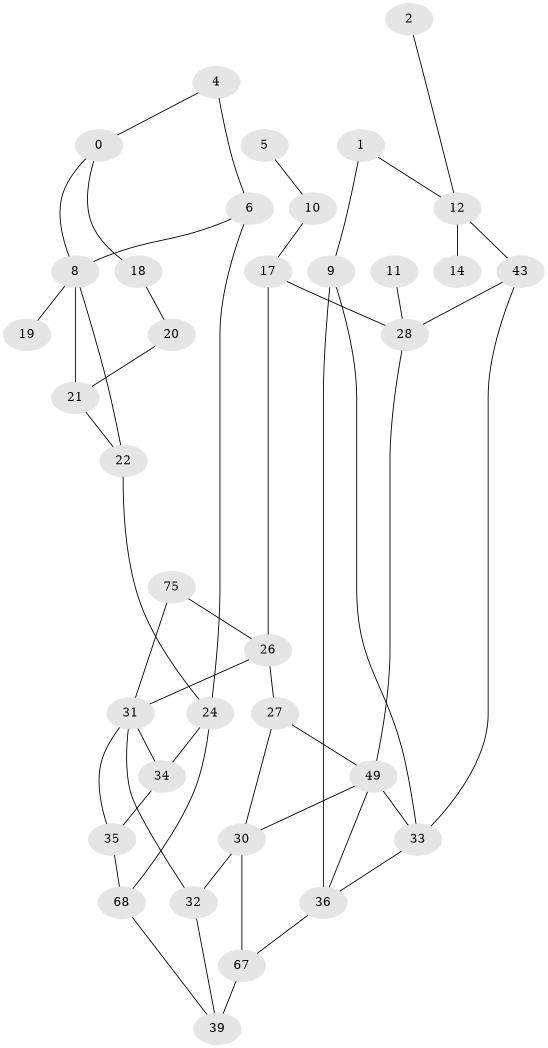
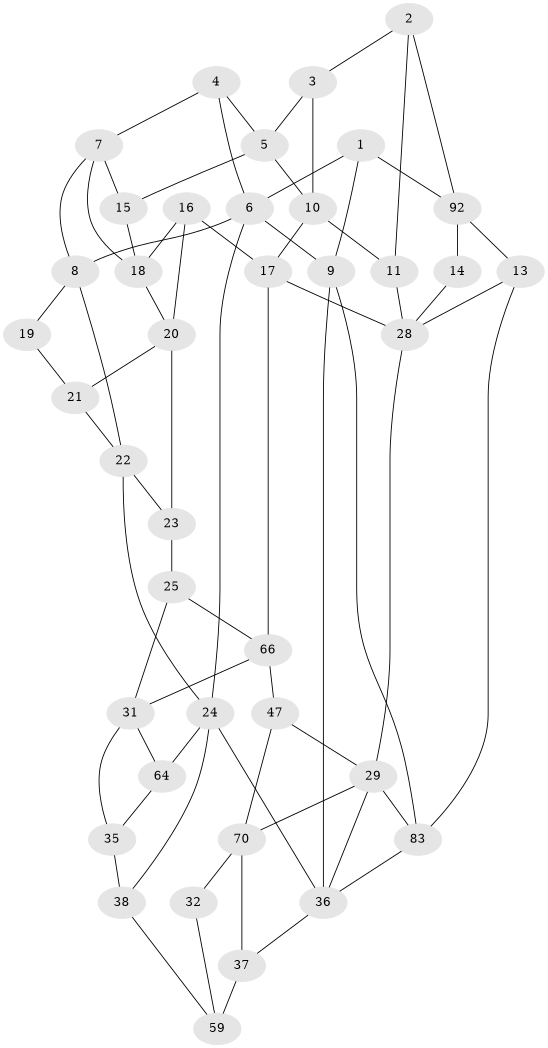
node "3": added
edge "4" -- "5": added
node "0": label "0" -> "7"
edge "2" -- "11": added
edge "1" -- "6": added
node "15": added
node "16": added
node "12": label "12" -> "92"
edge "6" -- "9": added
edge "10" -- "11": added
node "43": label "43" -> "13"
edge "14" -- "28": added
edge "8" -- "21": now "19" -- "21"
node "23": added
node "75": label "75" -> "25"
node "26": label "26" -> "66"
node "27": label "27" -> "47"
node "34": label "34" -> "64"
node "49": label "49" -> "29"
edge "24" -- "36": added
edge "31" -- "32": removed
node "30": label "30" -> "70"
node "33": label "33" -> "83"
node "68": label "68" -> "38"
node "67": label "67" -> "37"
node "39": label "39" -> "59"
